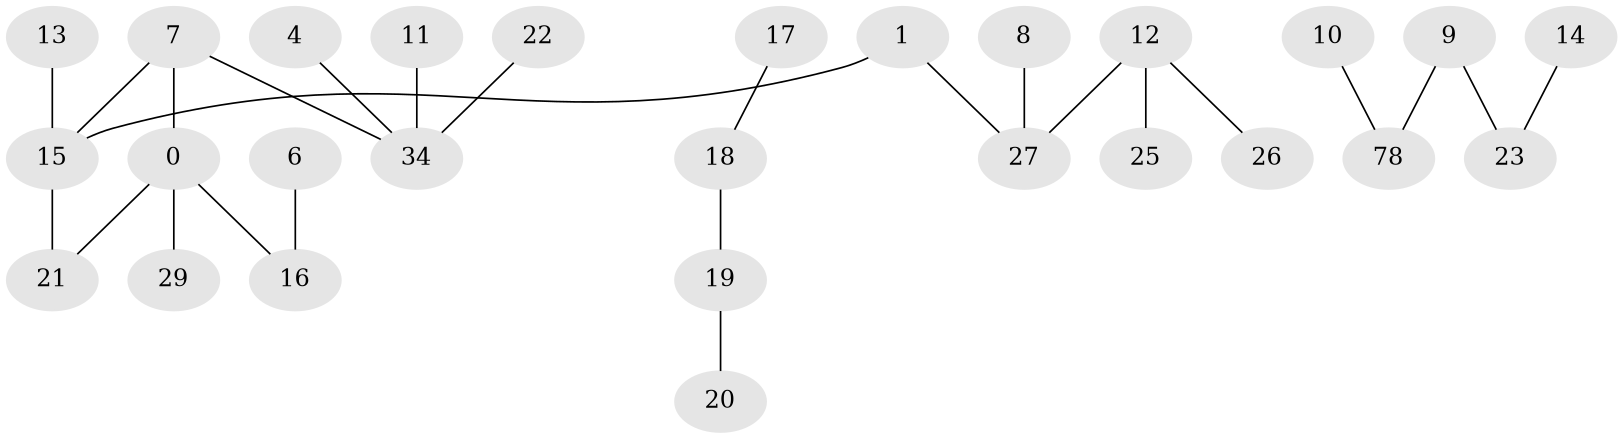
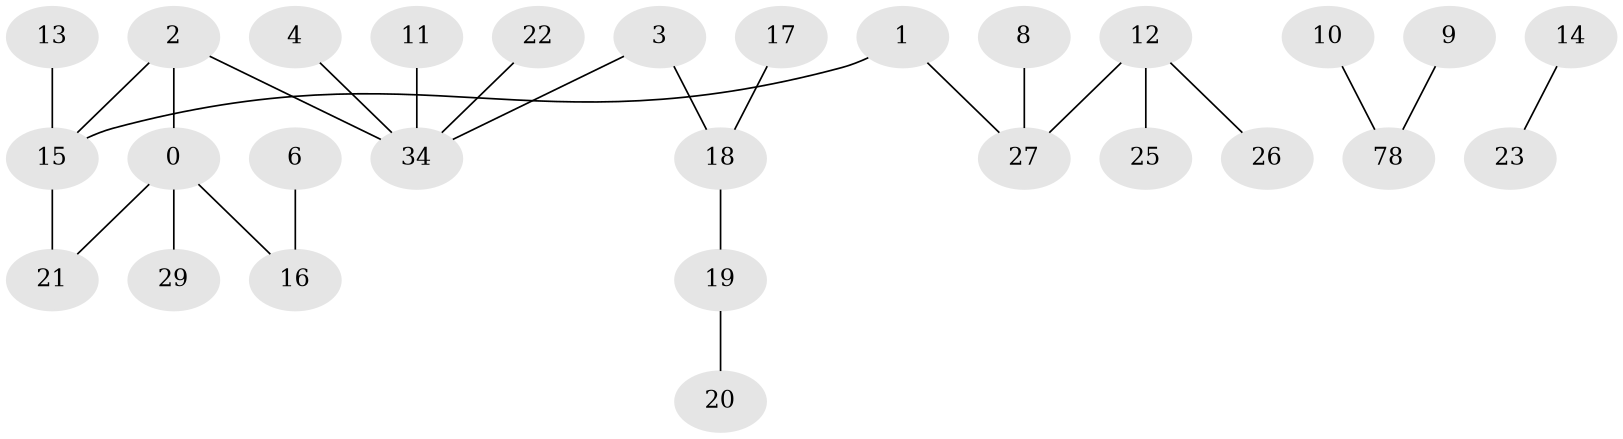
node "7": label "7" -> "2"
node "3": added
edge "9" -- "23": removed
